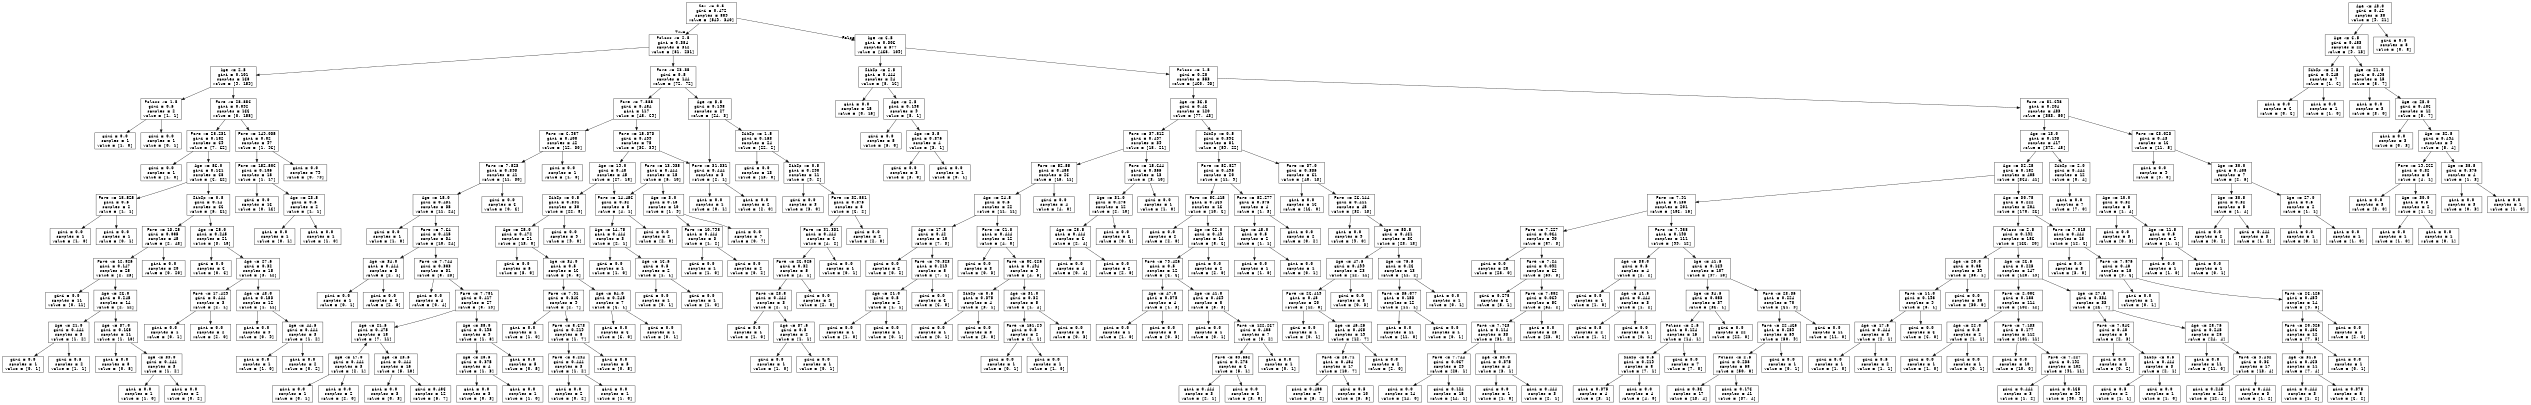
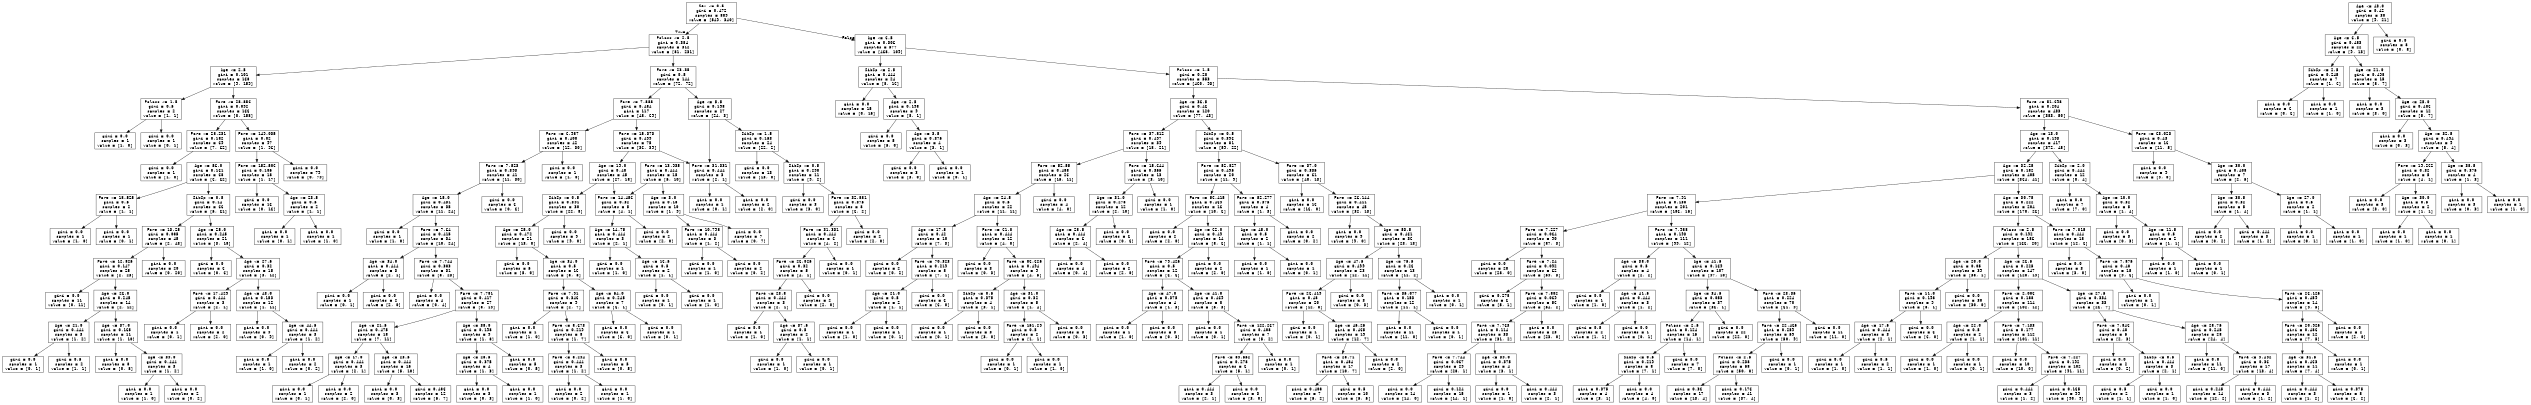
edge "Fare <= 28.231 gini = 0.182 samples = 69 value = [7, 62]" -> "Age <= 56.0 gini = 0.161 samples = 68 value = [6, 62]": removed
edge "SibSp <= 2.0 gini = 0.444 samples = 12 value = [8, 4]" -> "Age <= 10.0 gini = 0.32 samples = 5 value = [1, 4]": added
edge "Age <= 17.0 gini = 0.444 samples = 3 value = [2, 1]" -> "Age <= 21.5 gini = 0.475 samples = 18 value = [7, 11]": reversed
